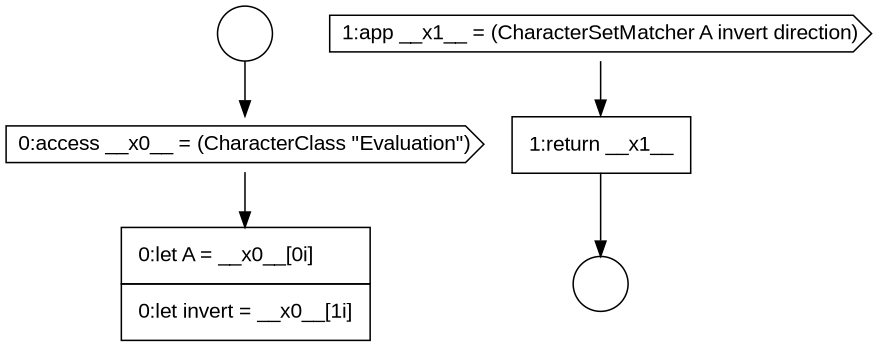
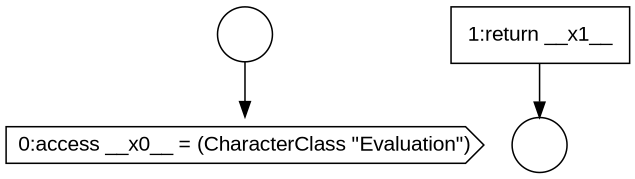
node "1:app __x1__ = (CharacterSetMatcher A invert direction)": removed
node "0:let A = __x0__[0i]": removed
